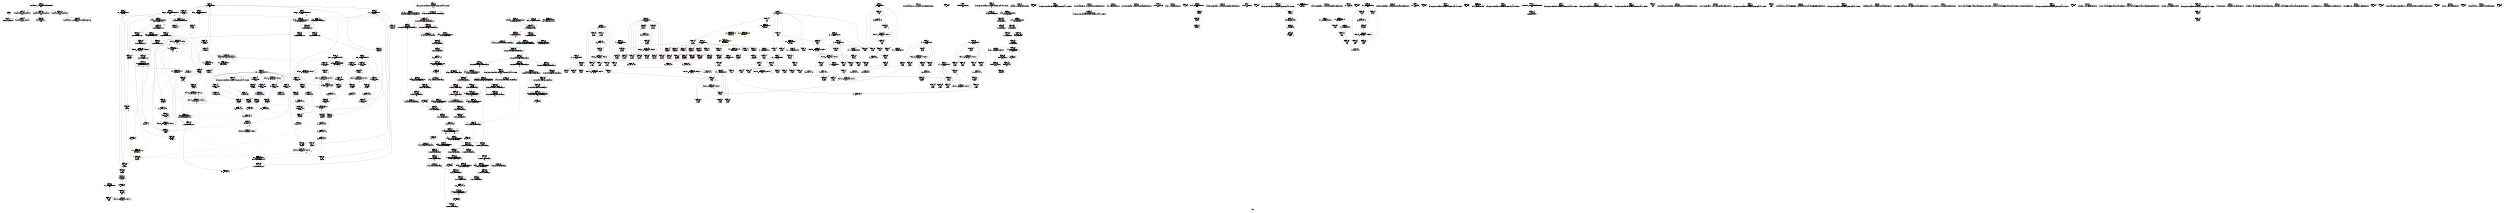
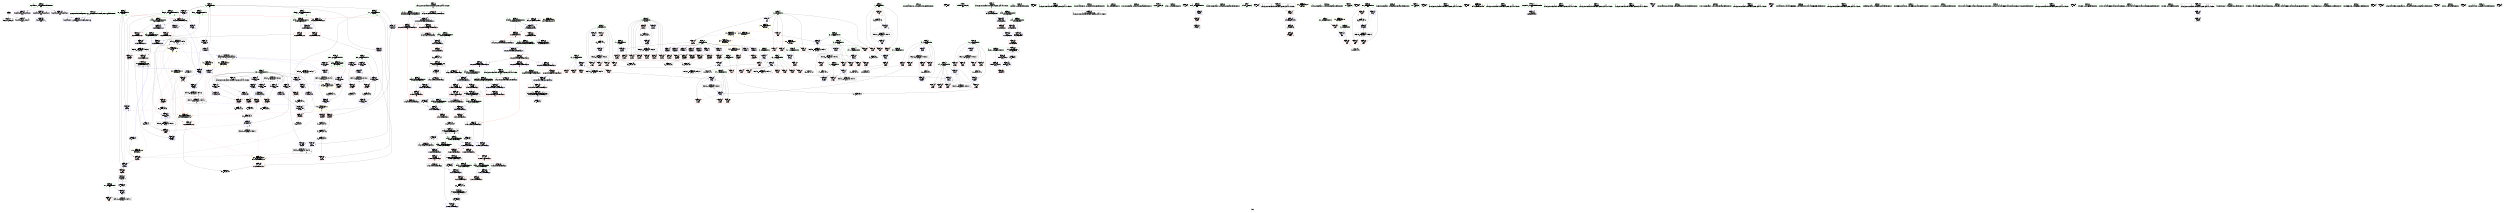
node "NodeID: 100": added
